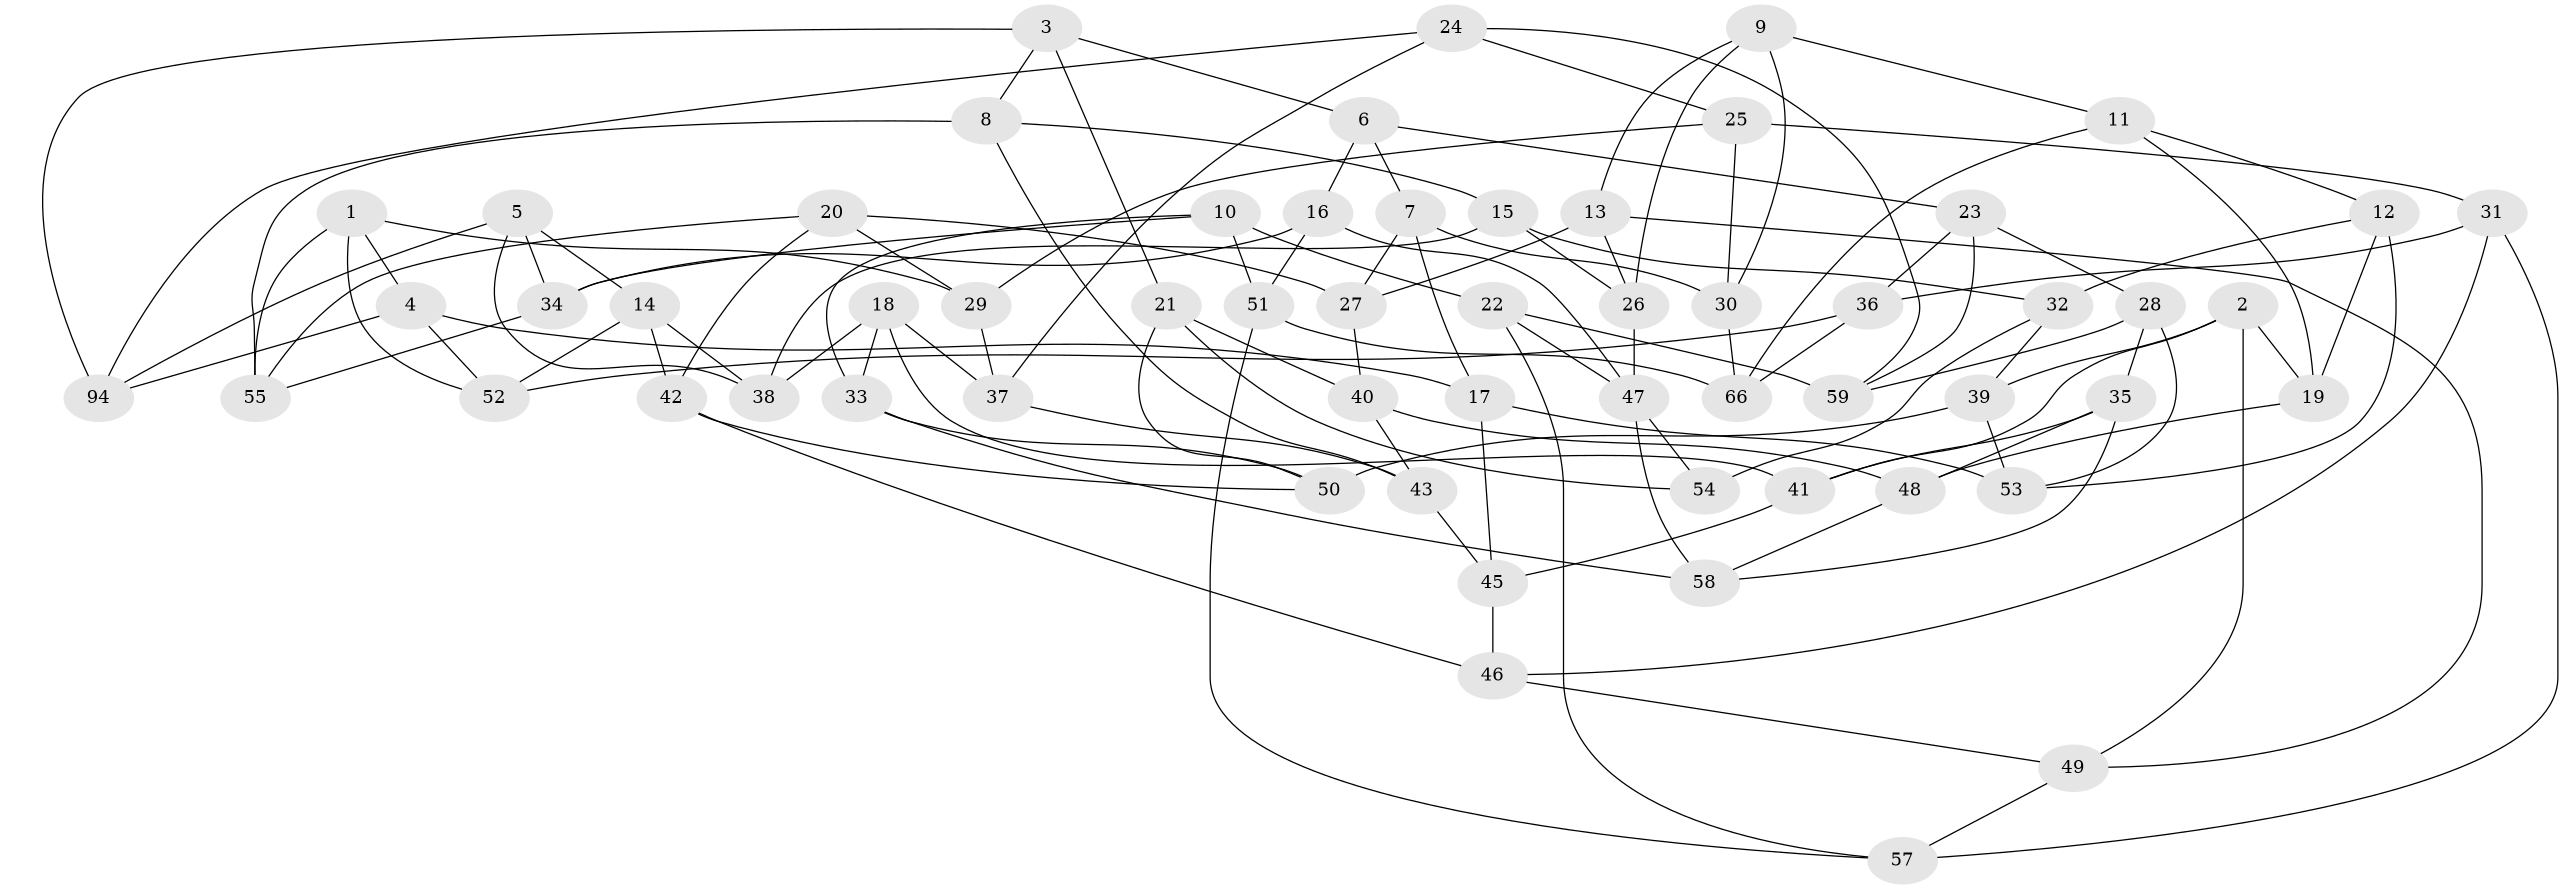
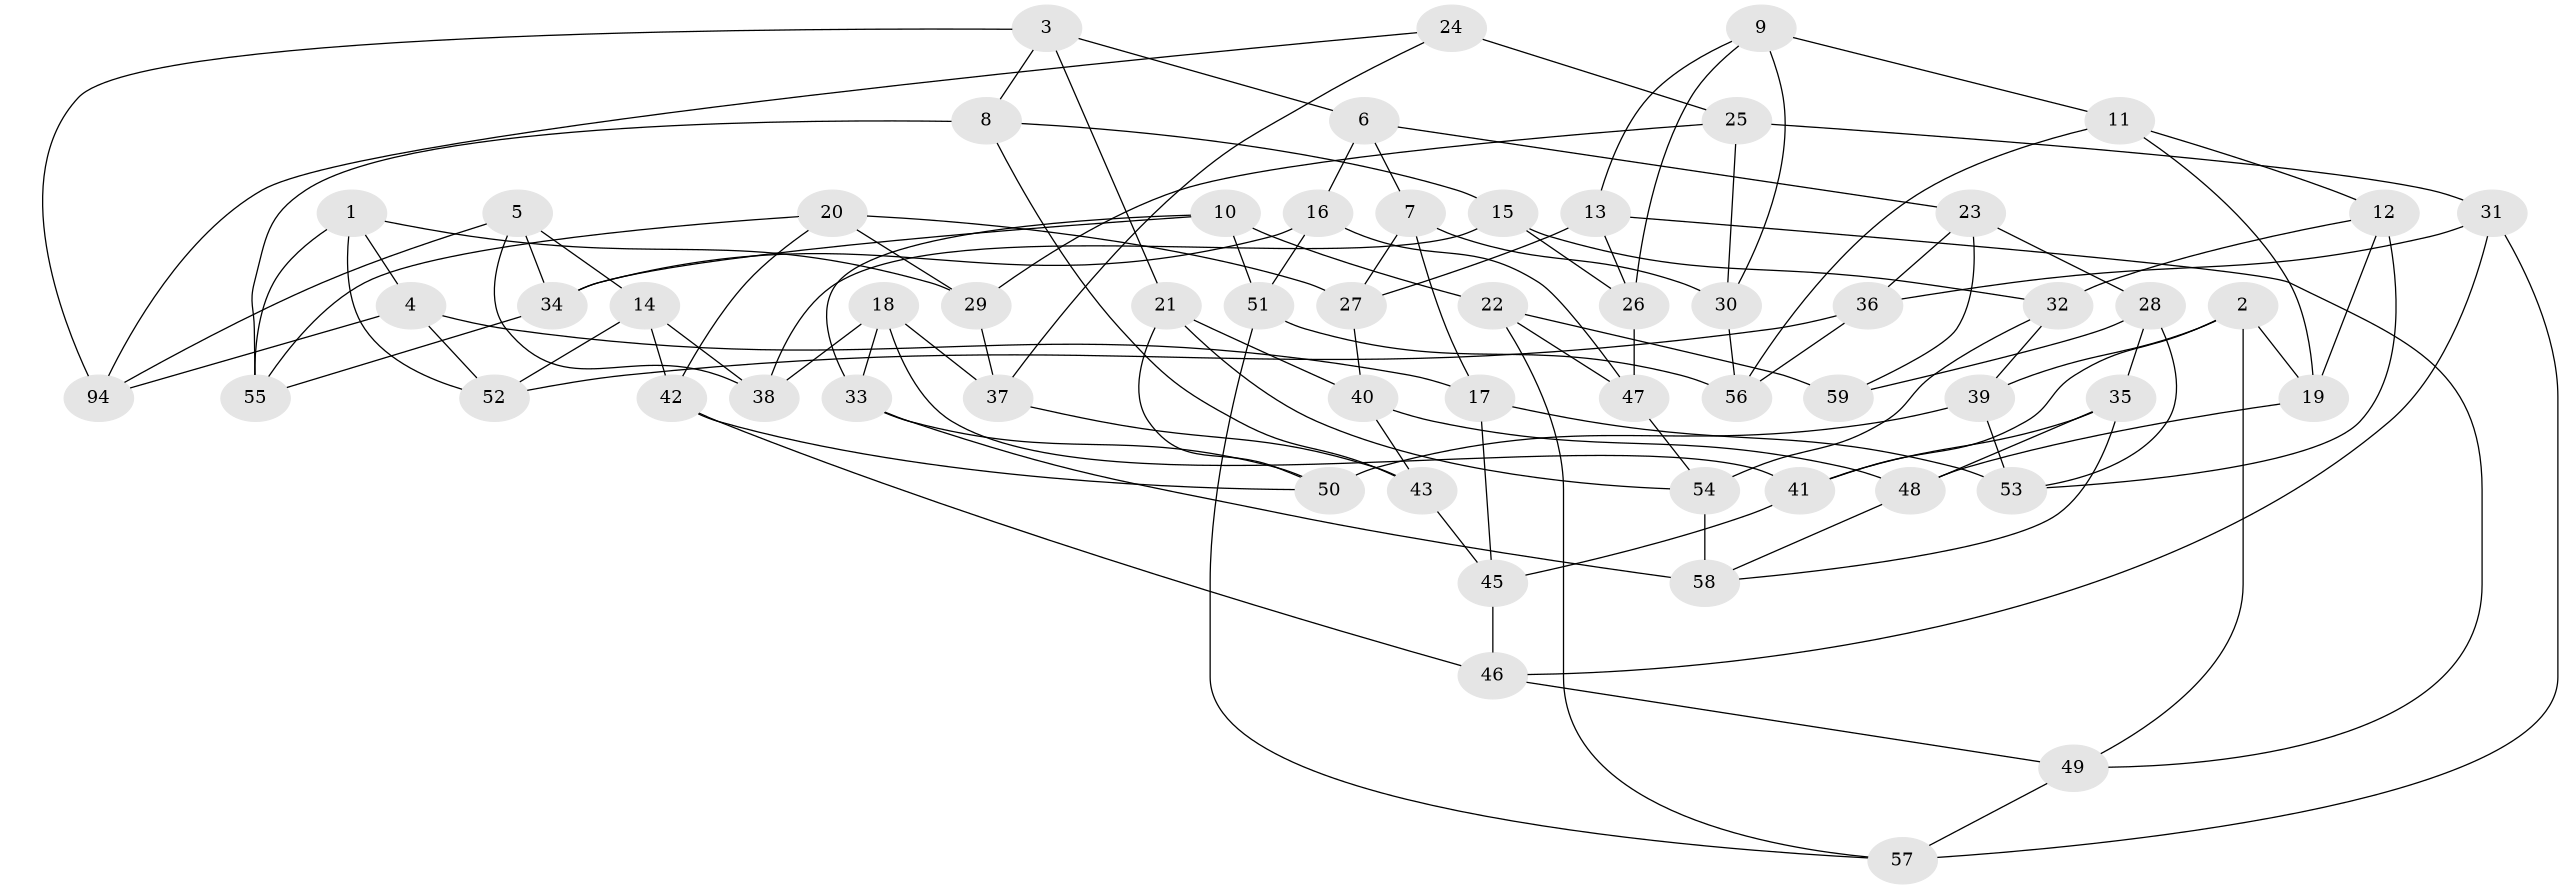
edge "24" -- "59": removed
node "66": label "66" -> "56"
edge "47" -- "58": now "54" -- "58"
